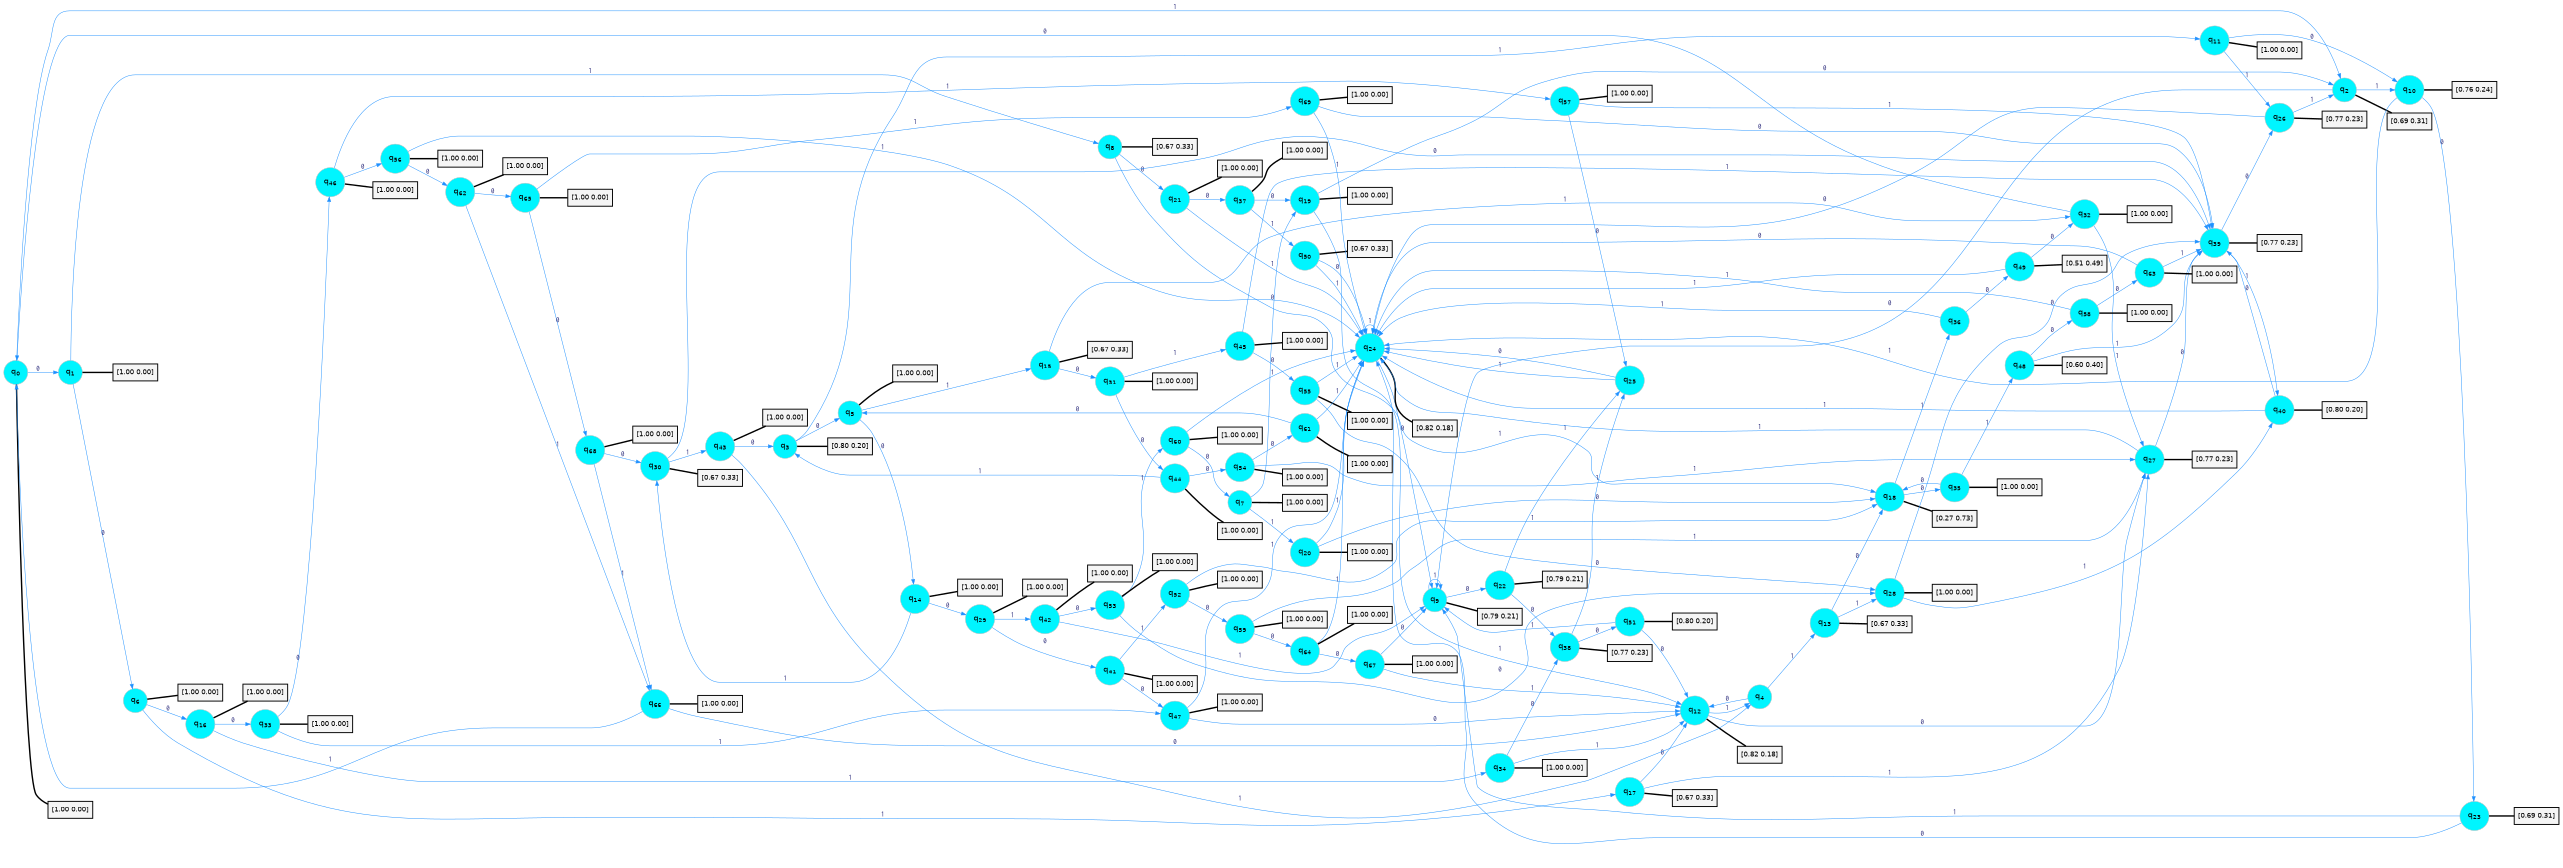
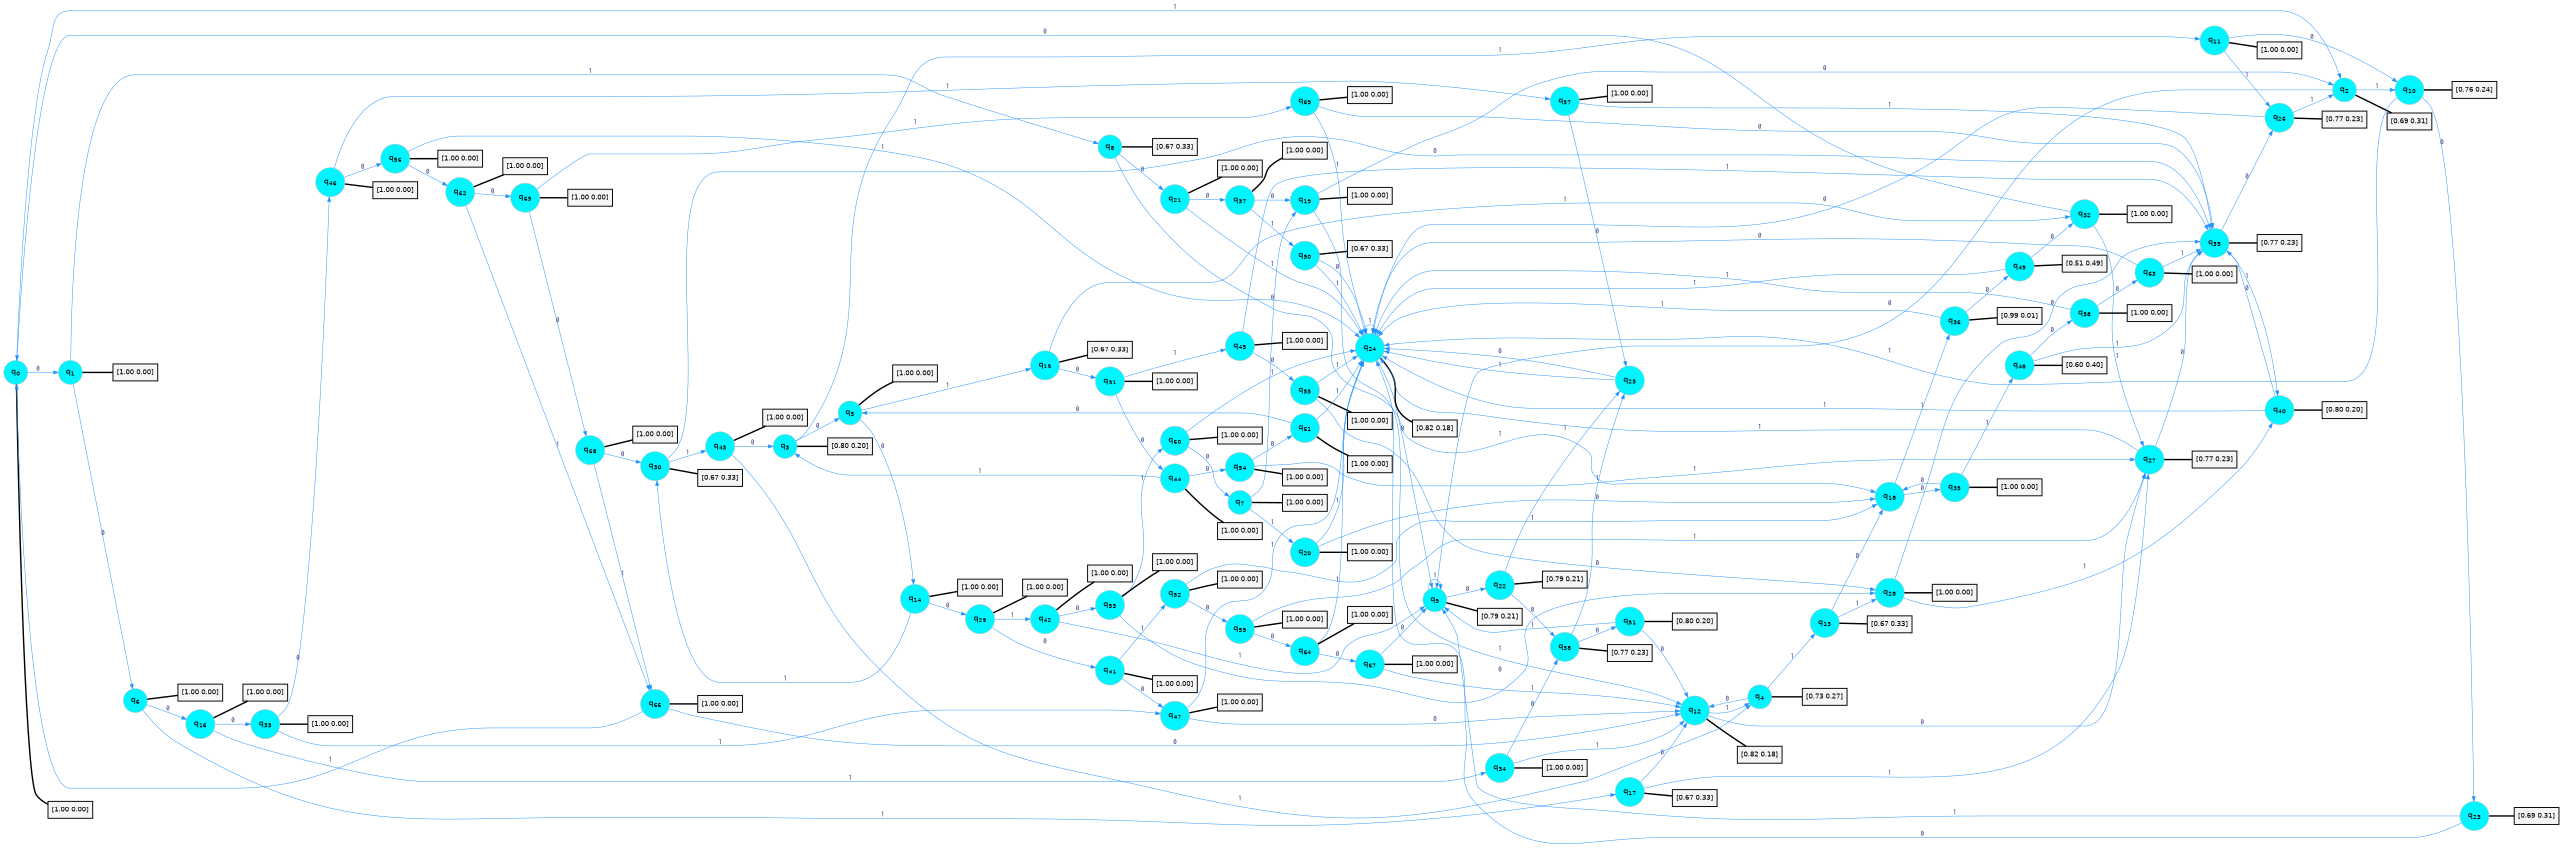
node "[0.99 0.01]": added
node "[0.27 0.73]": removed
node "[0.73 0.27]": added
